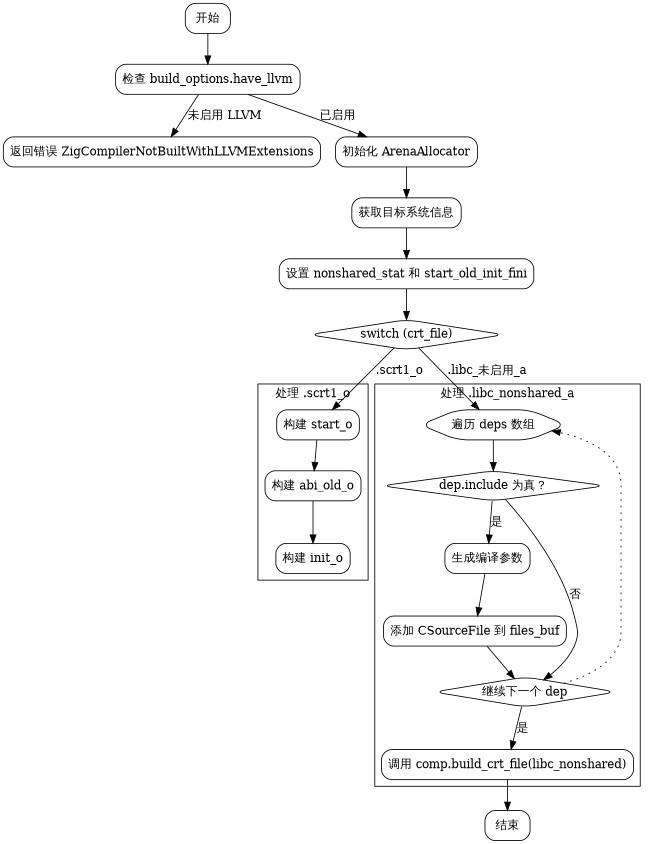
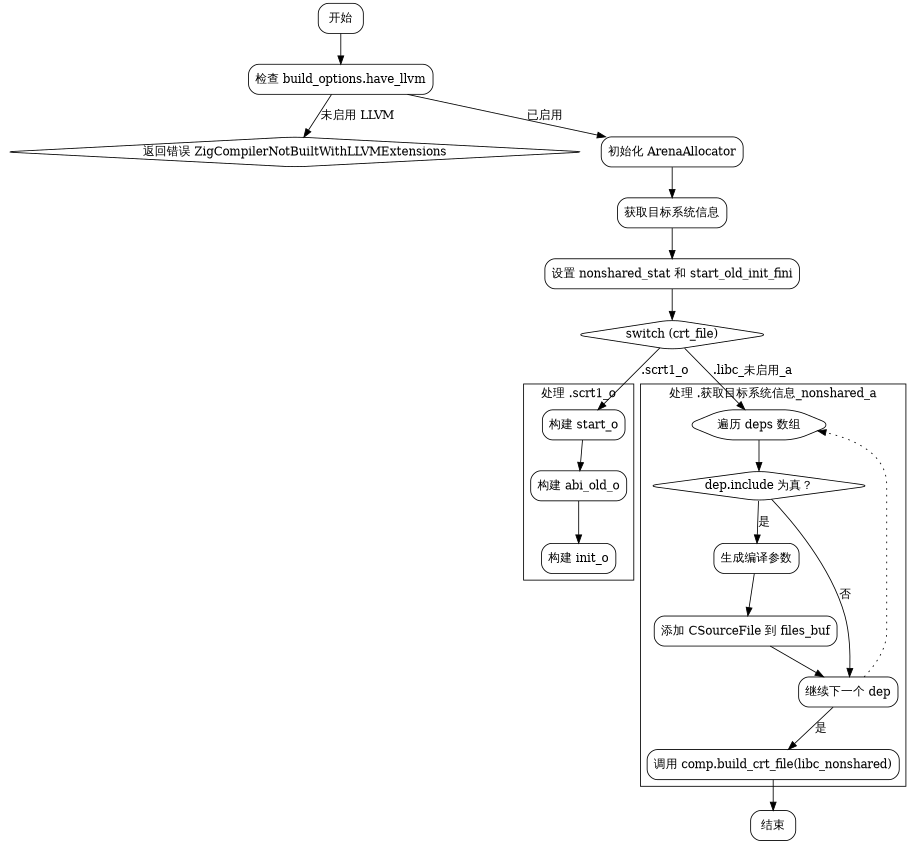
node "返回错误 ZigCompilerNotBuiltWithLLVMExtensions": shape box -> diamond
cluster "处理 .libc_nonshared_a": label "处理 .libc_nonshared_a" -> "处理 .获取目标系统信息_nonshared_a"
node "继续下一个 dep": shape diamond -> box
